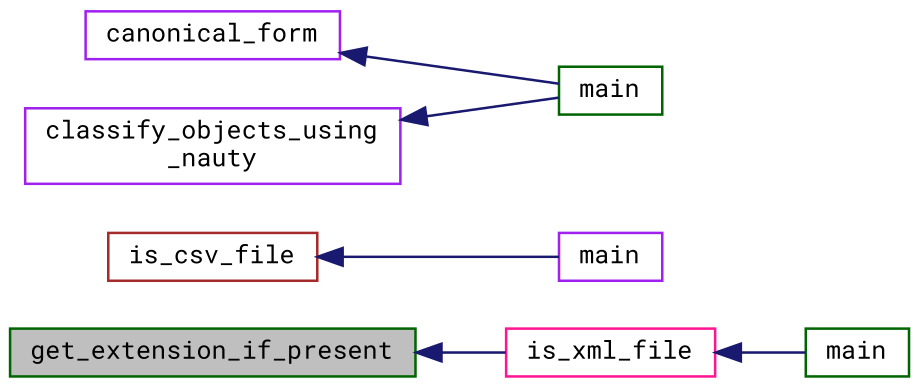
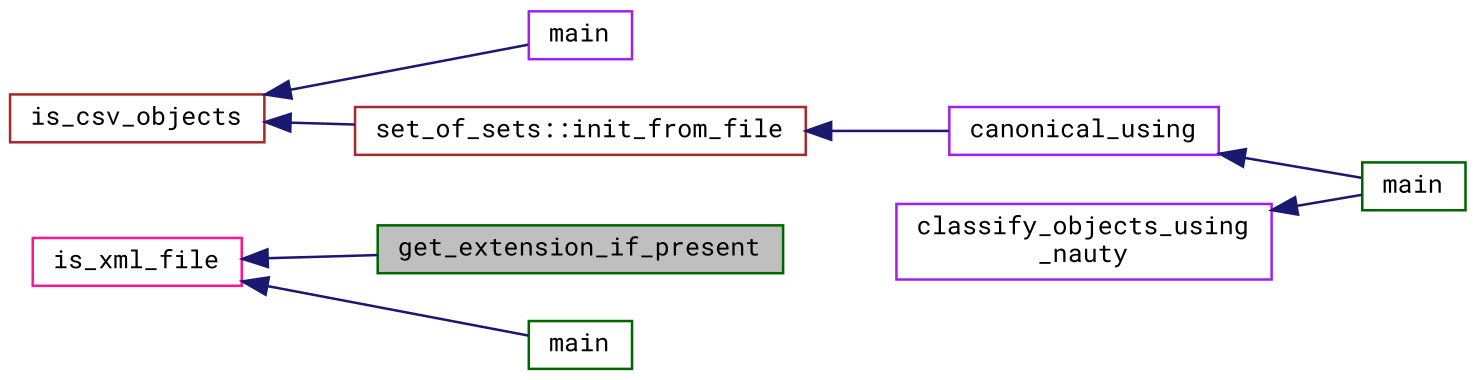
node "canonical_form": label "canonical_form" -> "canonical_using"
node "set_of_sets::init_from_file": added
node "is_csv_file": label "is_csv_file" -> "is_csv_objects"
edge "is_xml_file" -> "get_extension_if_present": reversed
